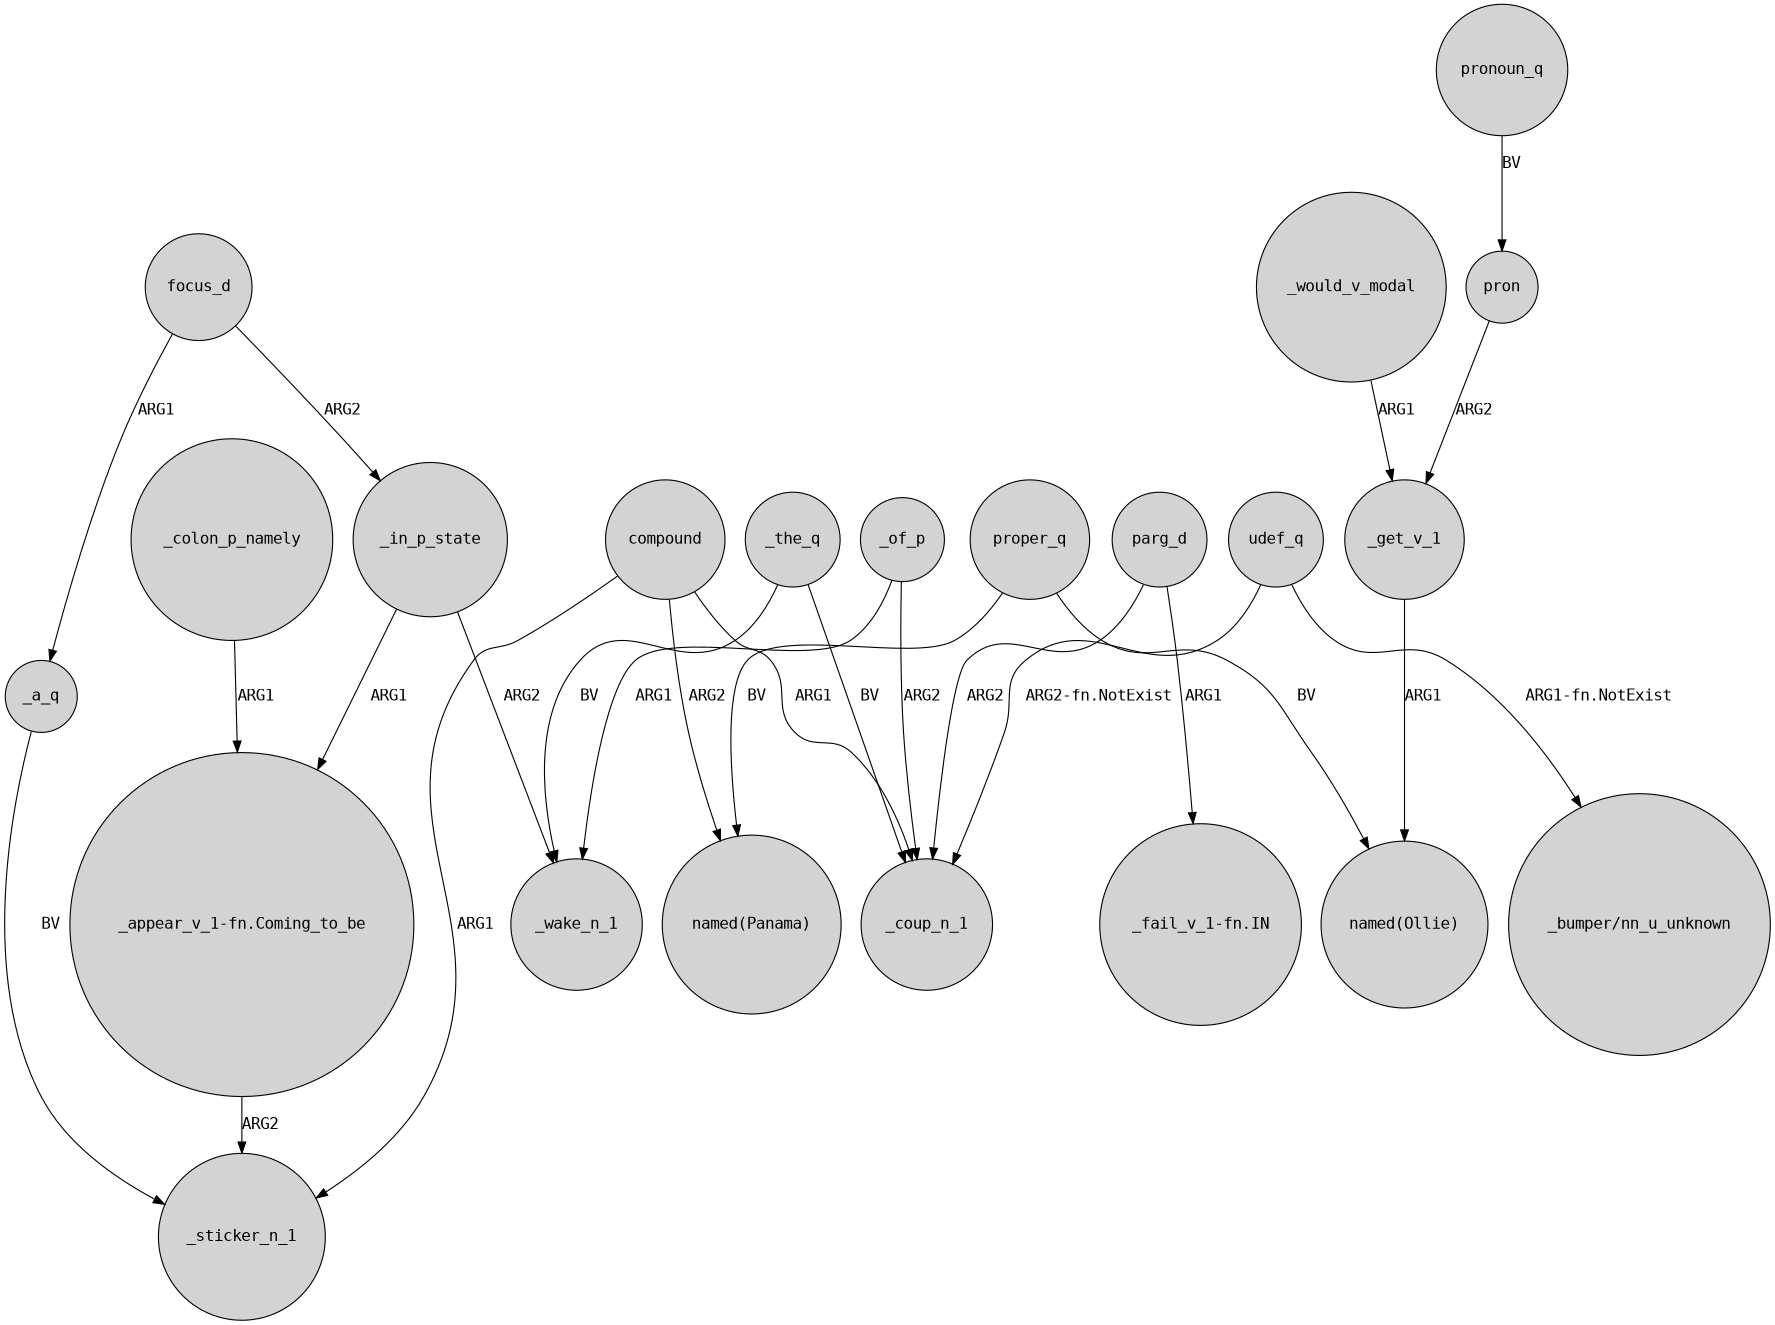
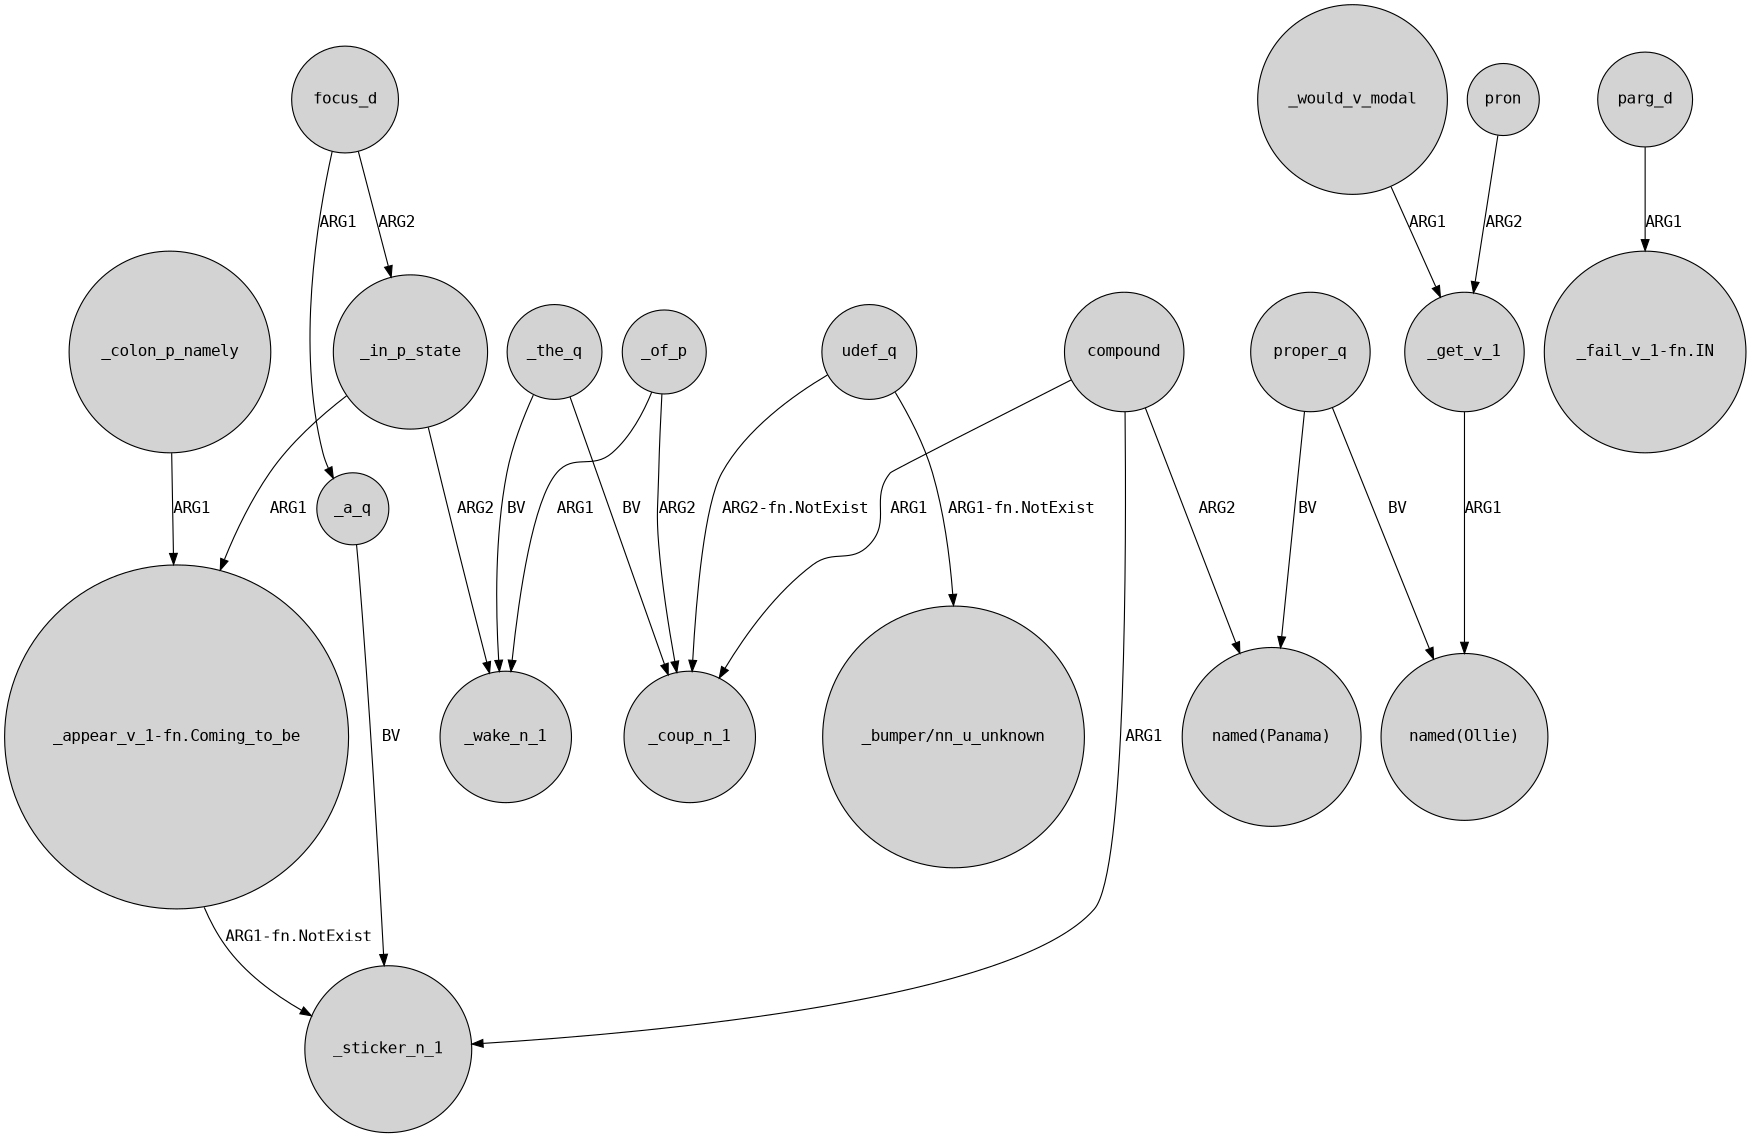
node "pronoun_q": removed
edge "parg_d" -> "_coup_n_1": removed, label "ARG2"
edge "_appear_v_1-fn.Coming_to_be" -> "_sticker_n_1": label "ARG2" -> "ARG1-fn.NotExist"
